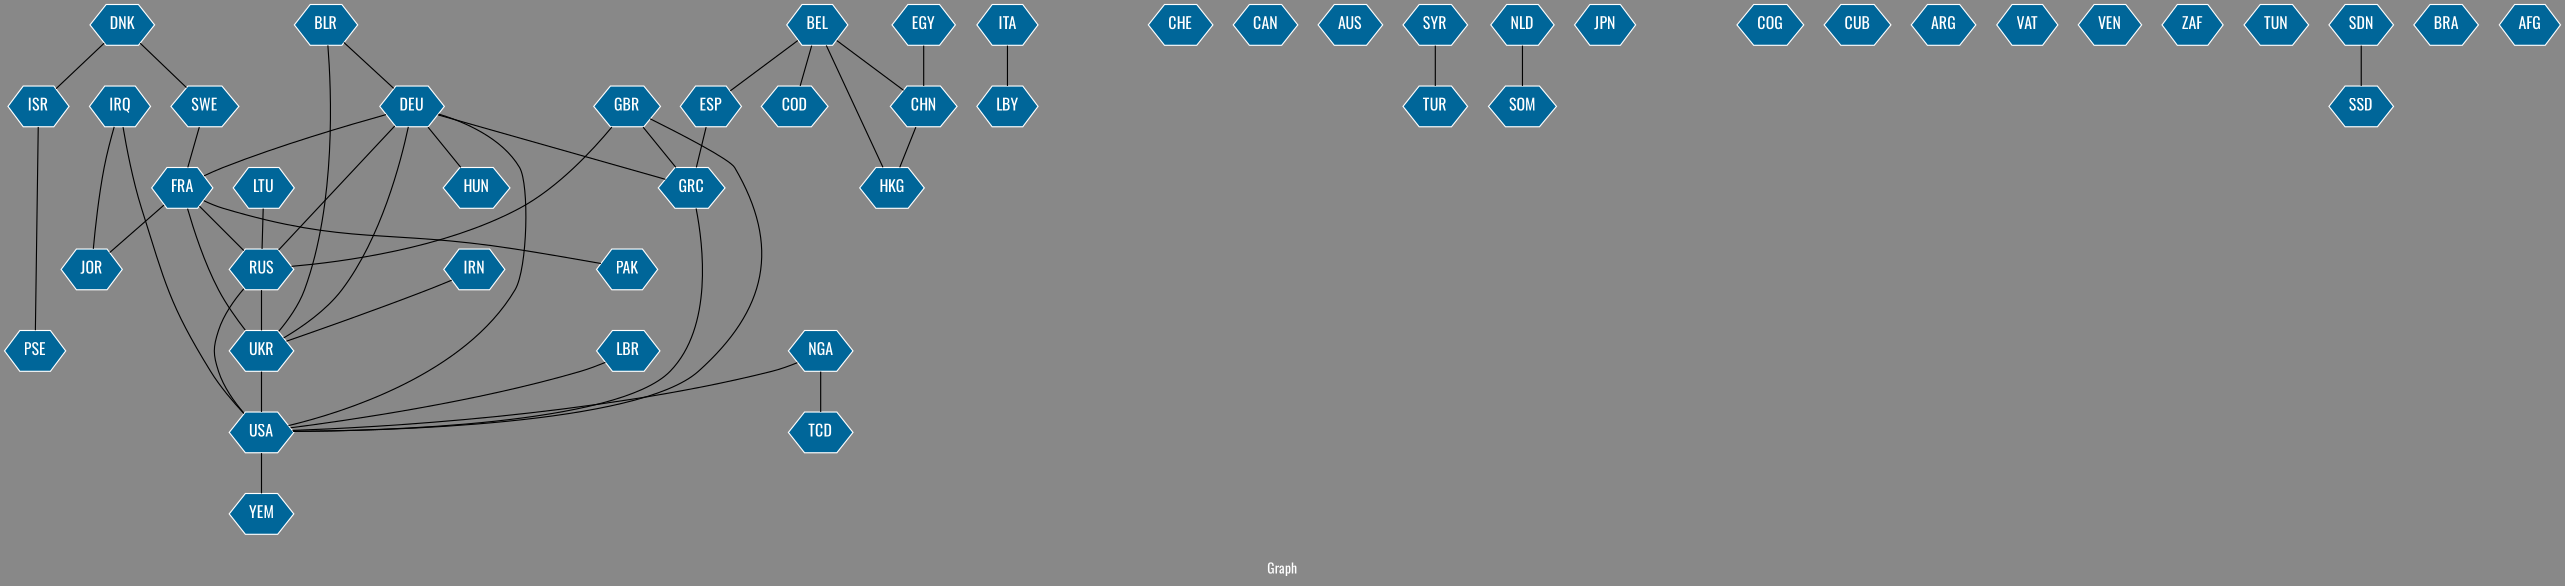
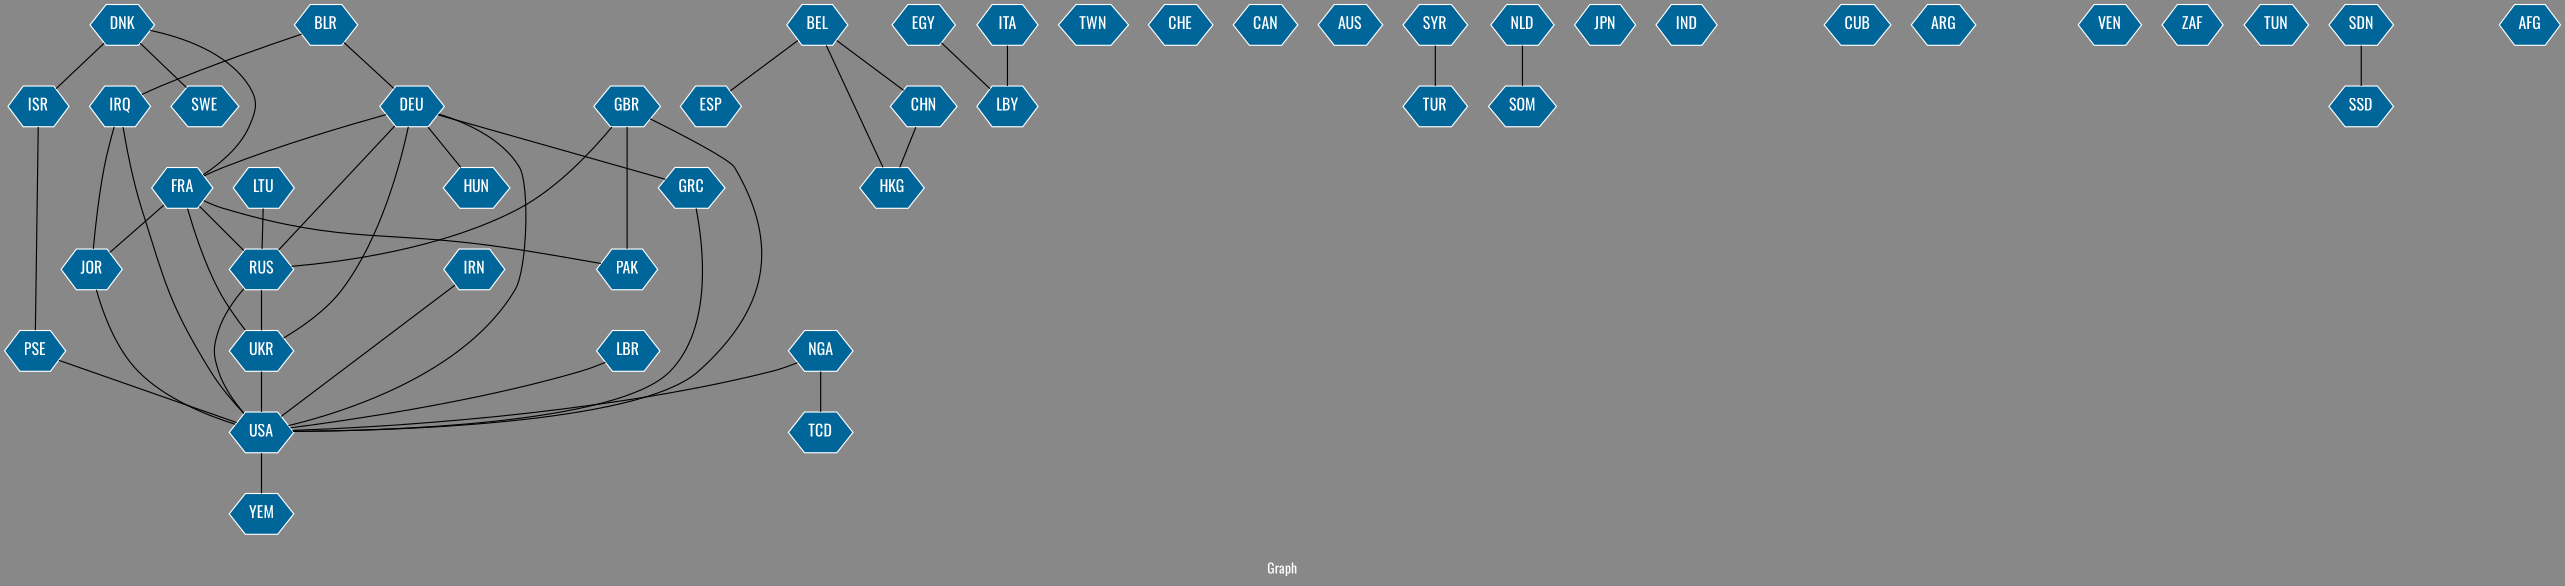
node "TWN": added
node "IND": added
node "COG": removed
node "VAT": removed
node "BRA": removed
edge "EGY" -- "CHN": now "EGY" -- "LBY"
node "COD": removed
edge "SWE" -- "FRA": now "DNK" -- "FRA"
edge "GBR" -- "GRC": now "GBR" -- "PAK"
edge "ESP" -- "GRC": removed
edge "BLR" -- "UKR": now "BLR" -- "IRQ"
edge "IRN" -- "UKR": now "IRN" -- "USA"
edge "JOR" -- "USA": added
edge "PSE" -- "USA": added
